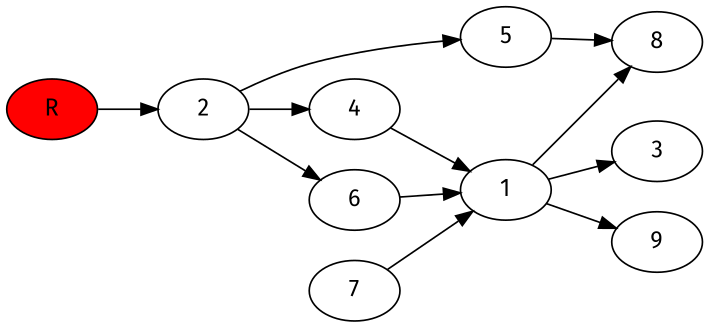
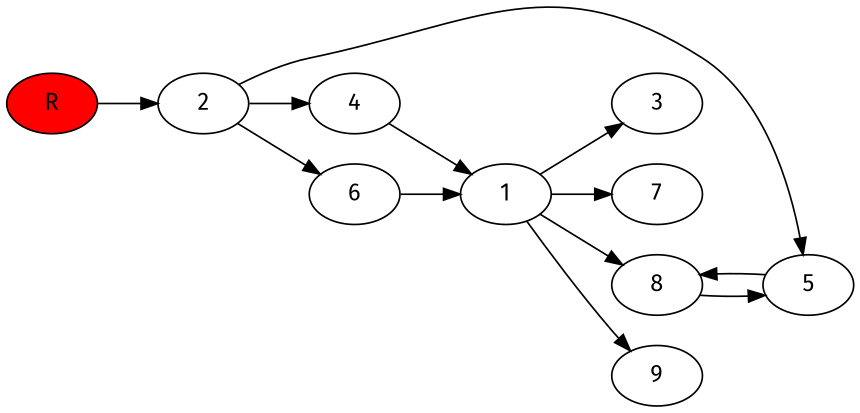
edge "7" -> "1": reversed
edge "8" -> "5": added
